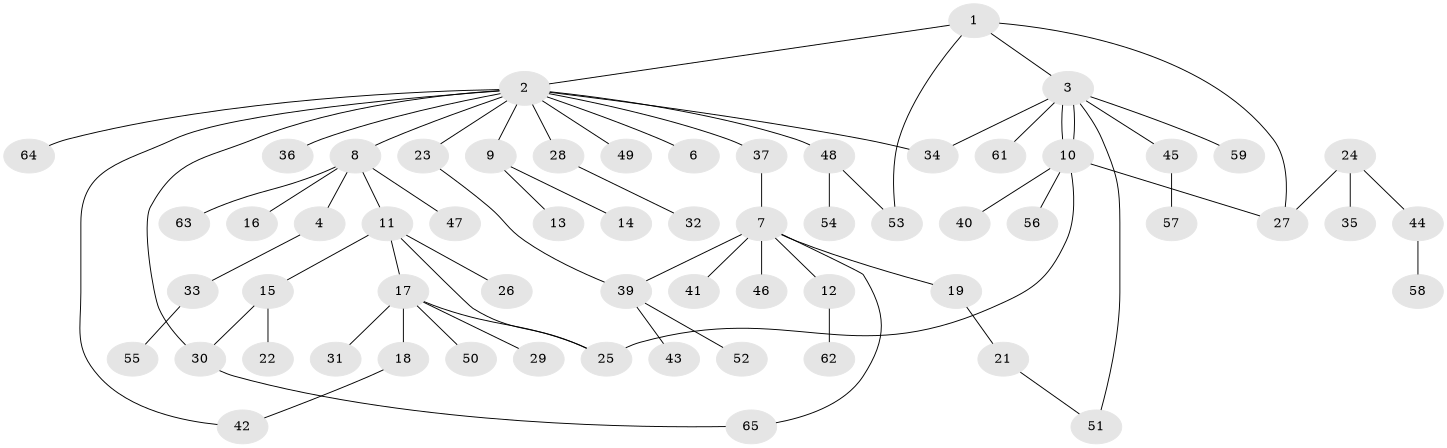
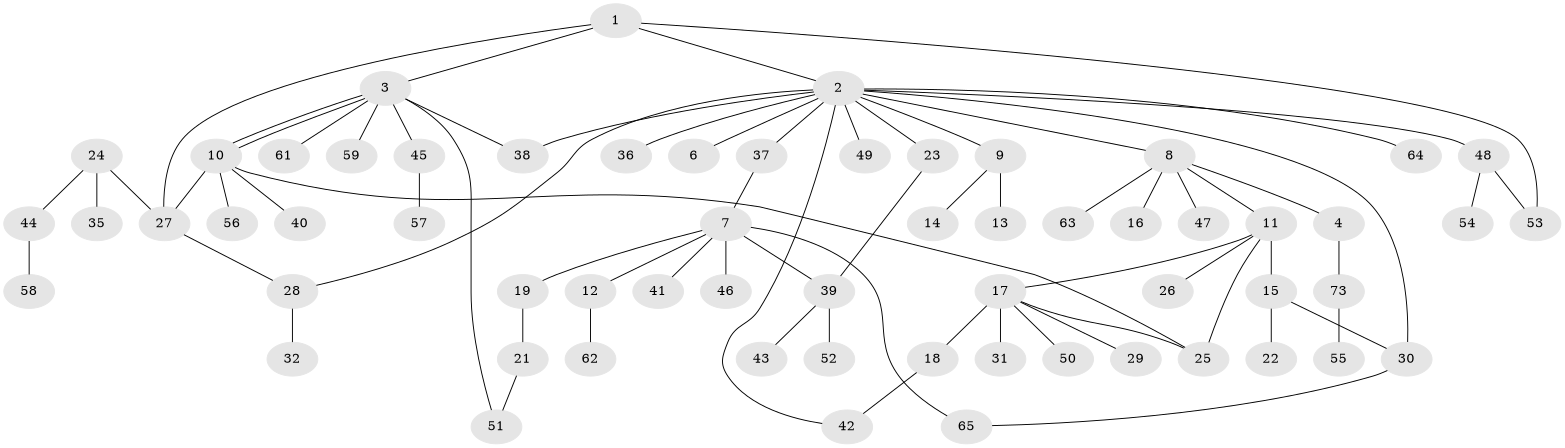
node "34": label "34" -> "38"
edge "27" -- "28": added
node "33": label "33" -> "73"
